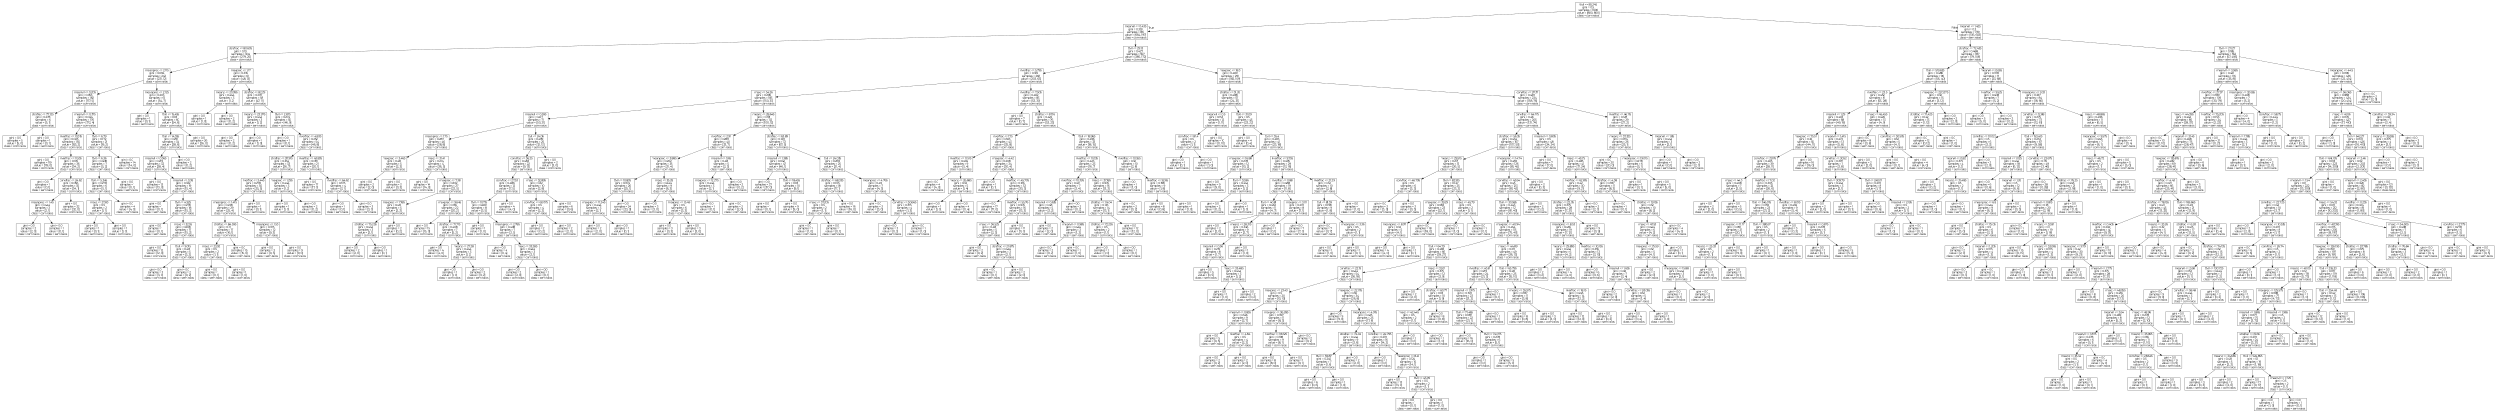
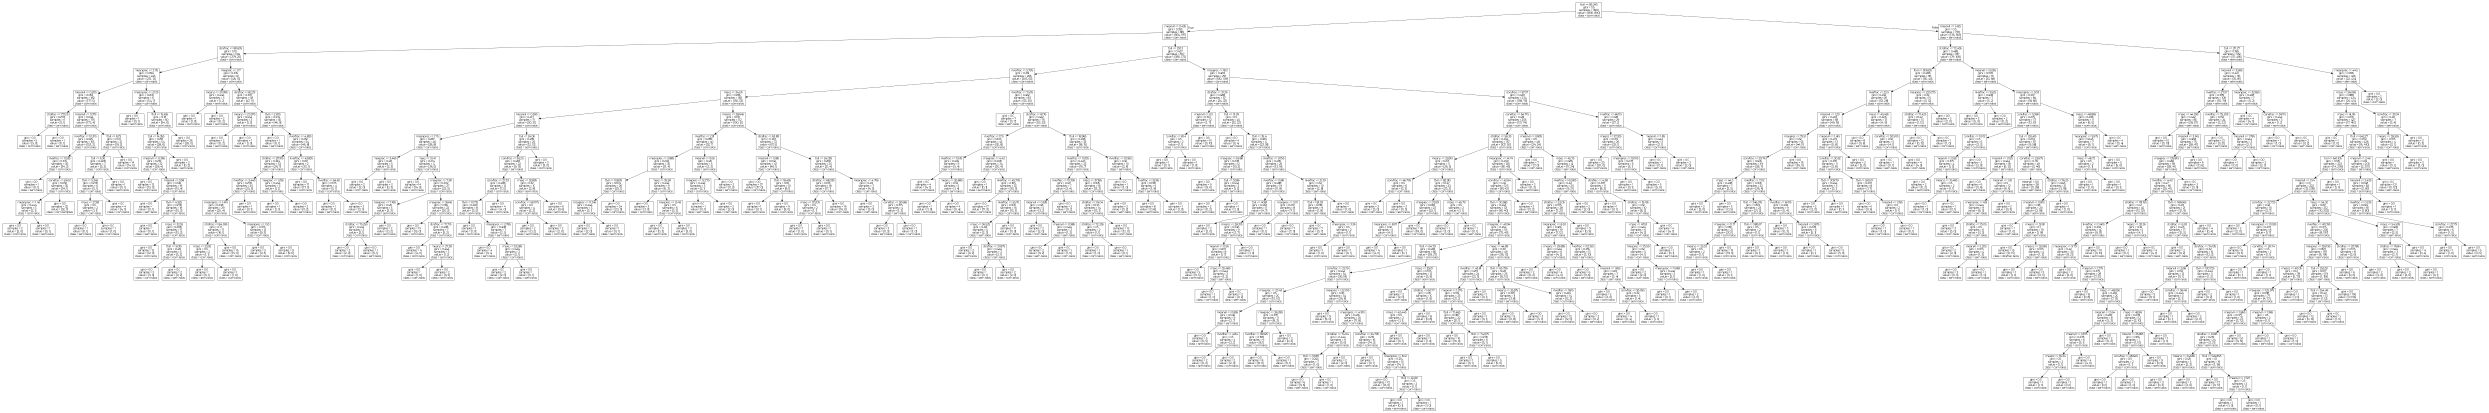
node "gini = 0.0 samples = 119 value = [119, 0] class = com raios": removed
node "gini = 0.0 samples = 28 value = [0, 28] class = sem raios": label "gini = 0.0 samples = 28 value = [0, 28] class = sem raios" -> "meanvil = 0.0 samples = 28 value = [0, 28] class = sem raios"
node "gini = 0.0 samples = 121 value = [0, 121] class = class raios": label "gini = 0.0 samples = 121 value = [0, 121] class = class raios" -> "gini = 0.0 samples = 121 value = [0, 121] class = sem raios"
node "gini = 0.0 samples = 32 value = [32, 0] class = com raios": label "gini = 0.0 samples = 32 value = [32, 0] class = com raios" -> "gini = 0.0 samples = 32 value = [32, 0] class = com samples"
node "gini = 0.0 samples = 51 value = [0, 51] class = sem raios": added
